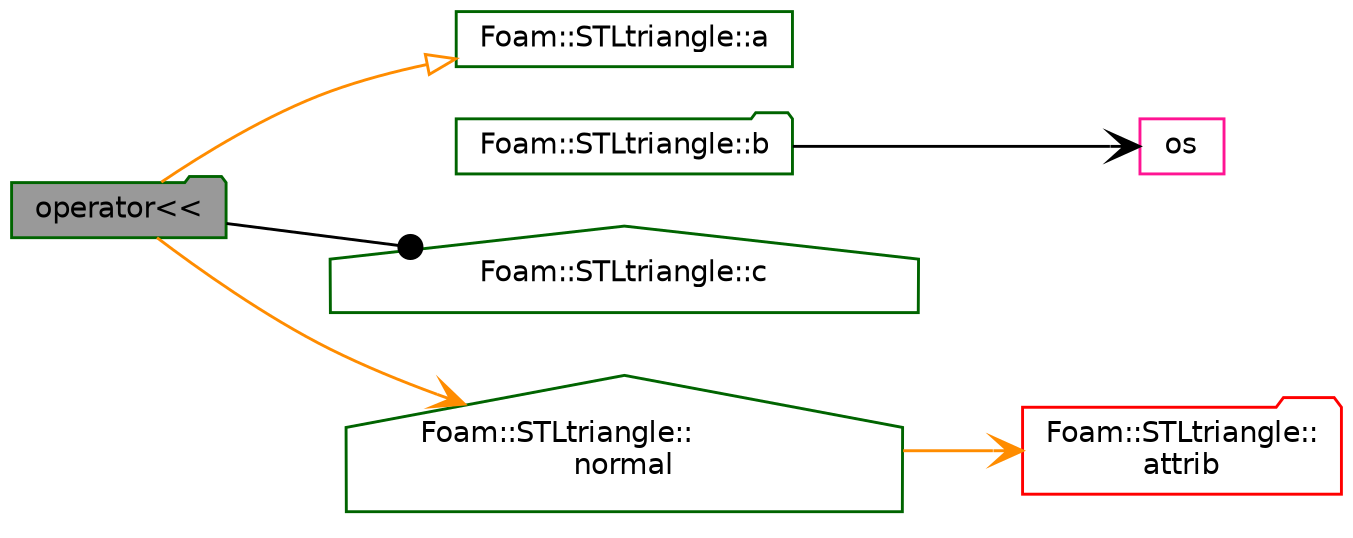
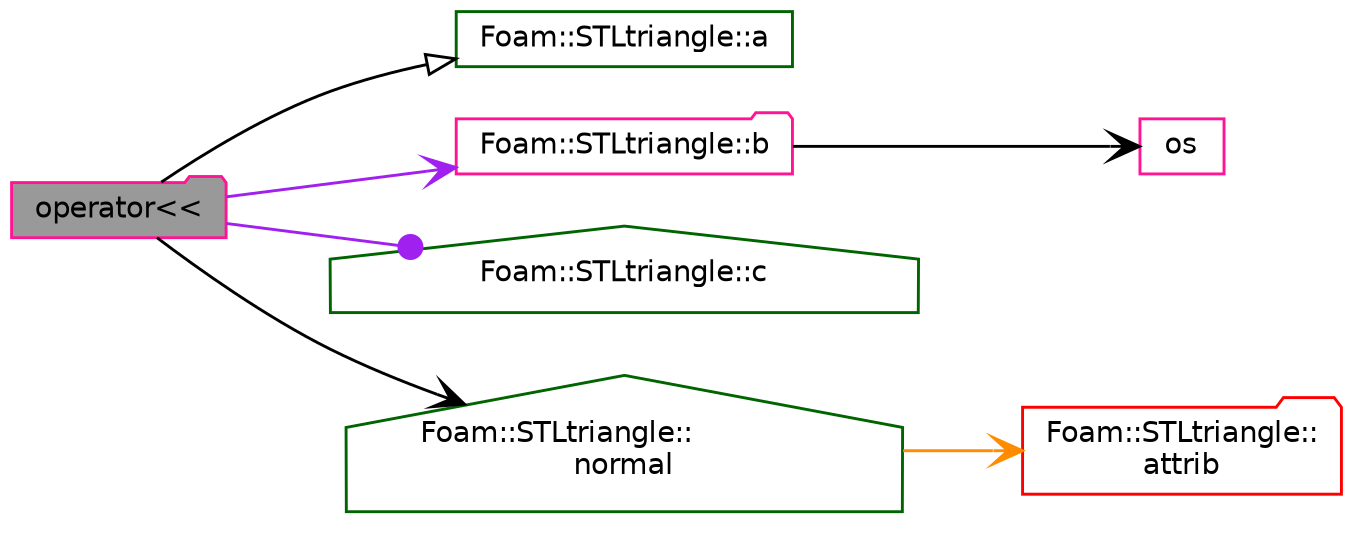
edge "operator<<" -> "Foam::STLtriangle::a": color darkorange -> black
node "Foam::STLtriangle::b": color darkgreen -> deeppink
edge "operator<<" -> "Foam::STLtriangle::b": added
node "operator<<": color darkgreen -> deeppink
edge "operator<<" -> "Foam::STLtriangle::c": color black -> purple
edge "operator<<" -> "Foam::STLtriangle:: normal": color darkorange -> black
